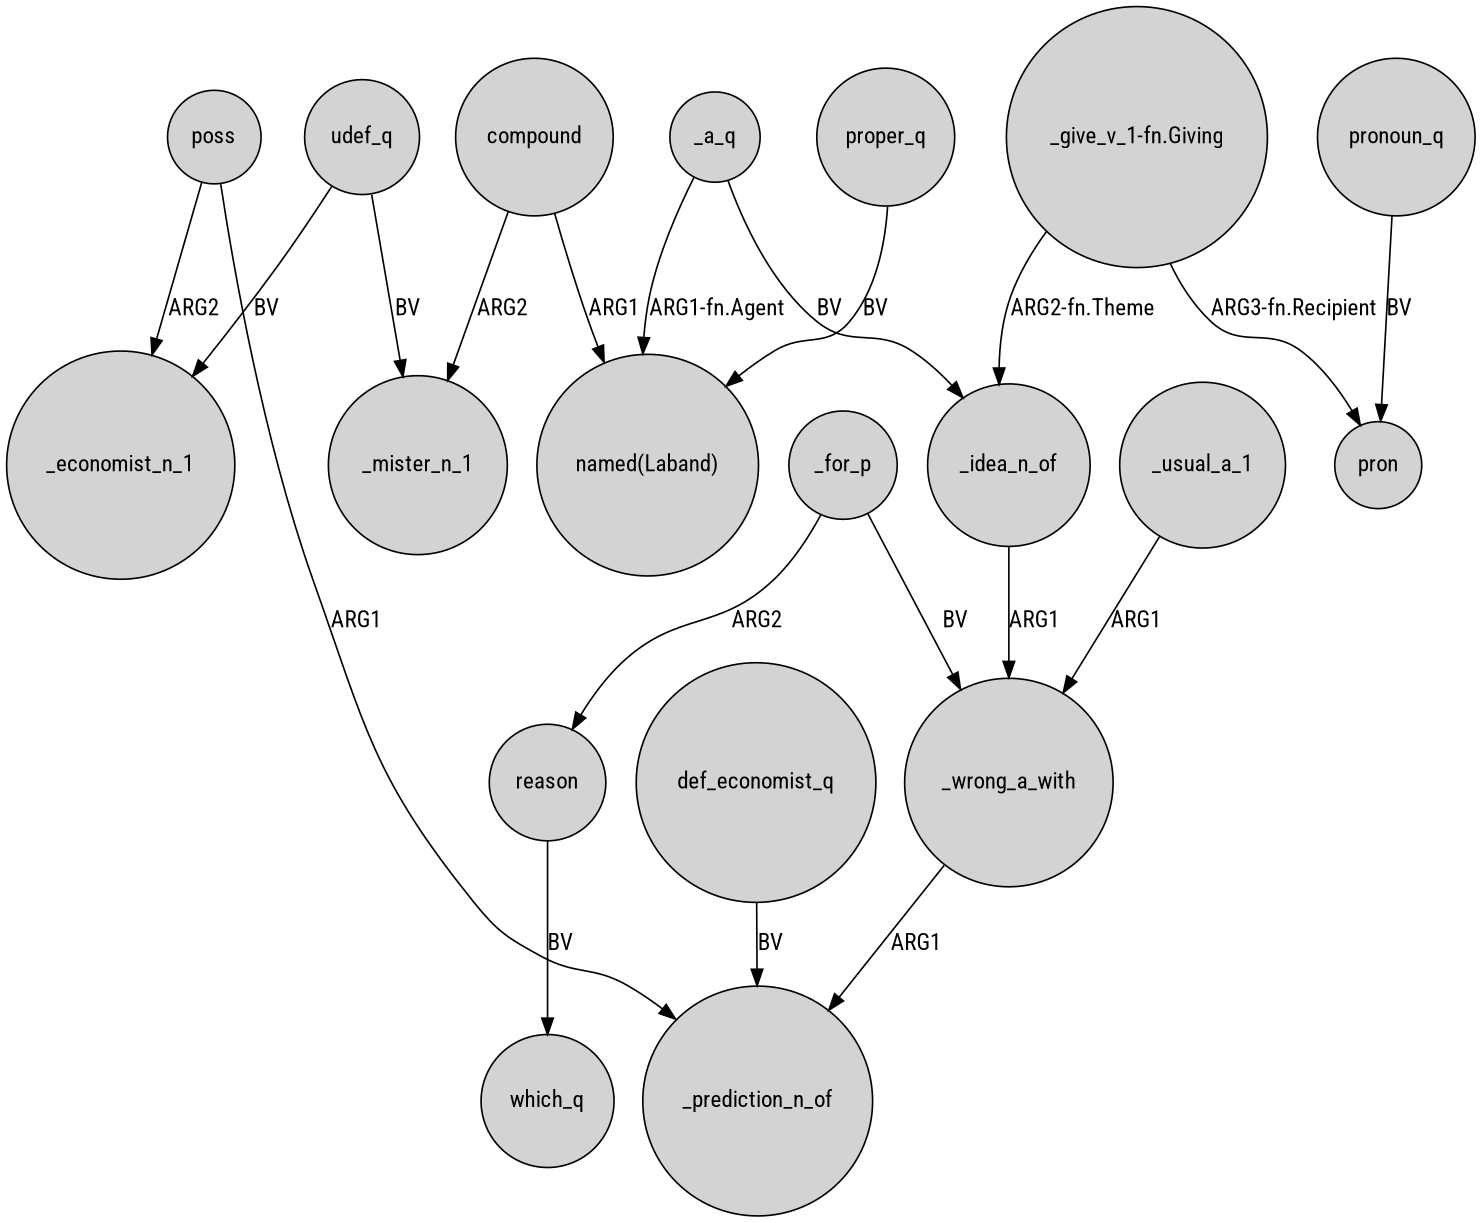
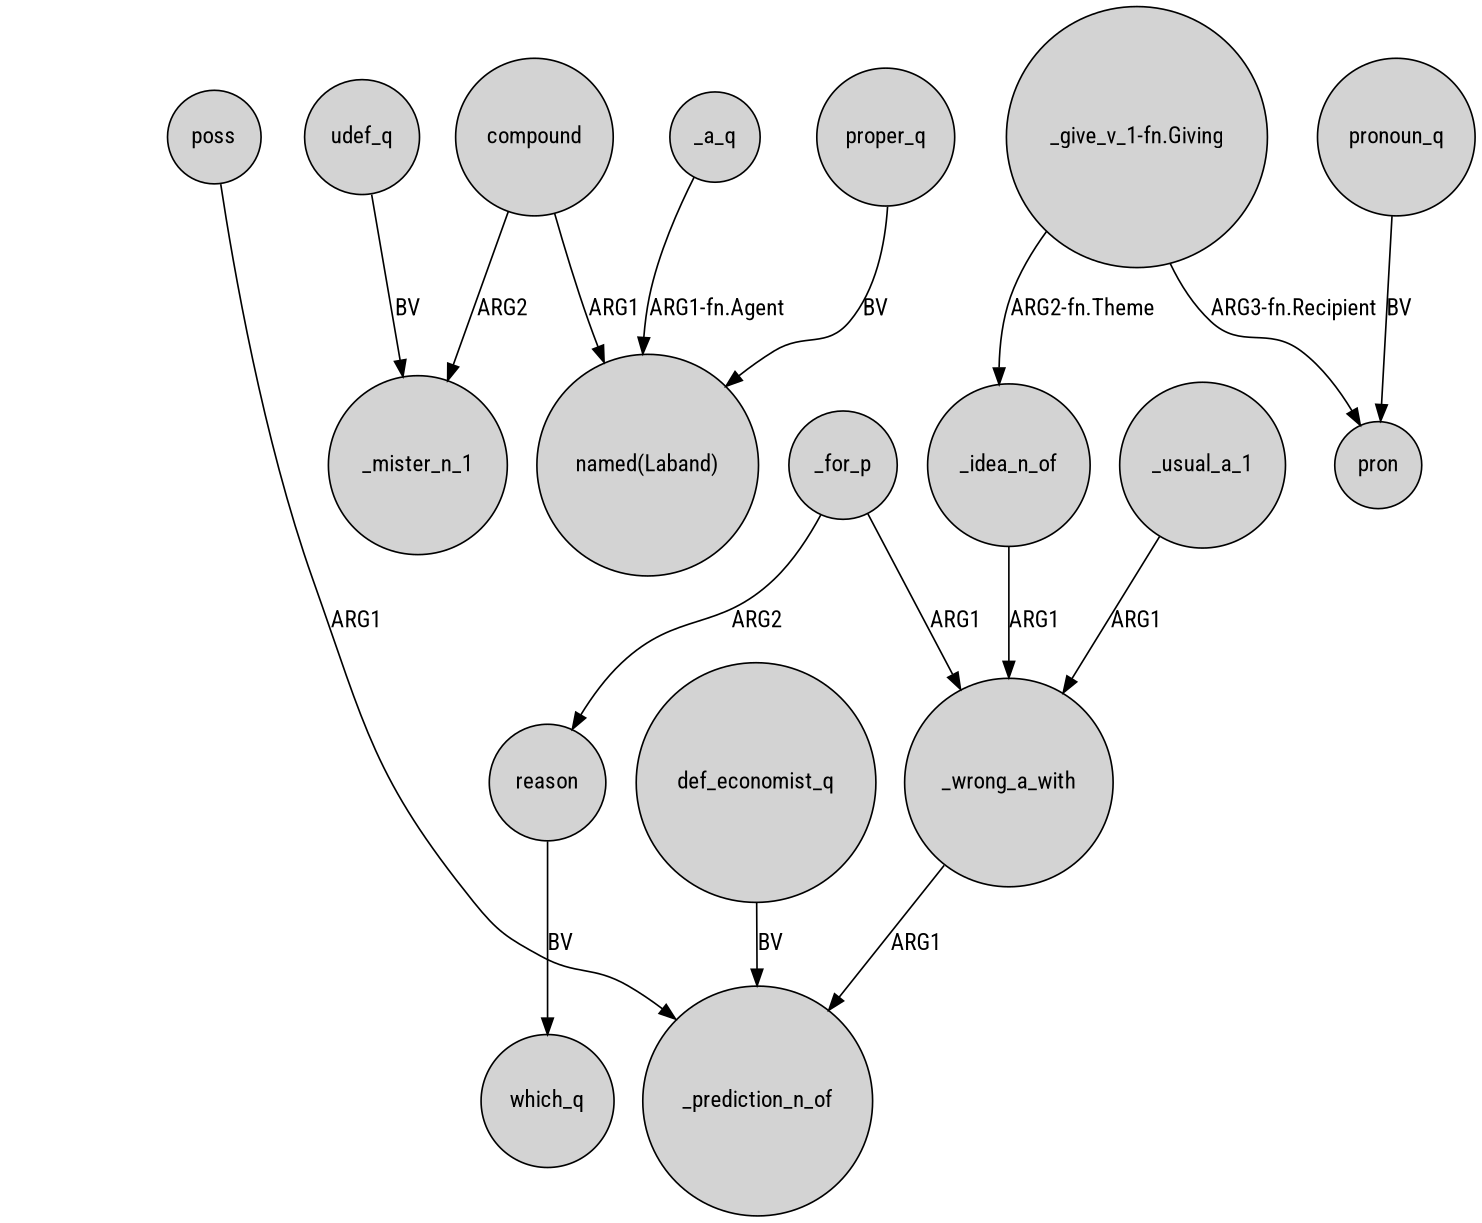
edge "_a_q" -> "_idea_n_of": removed, label "BV"
node "_economist_n_1": removed
edge "_for_p" -> "_wrong_a_with": label "BV" -> "ARG1"
